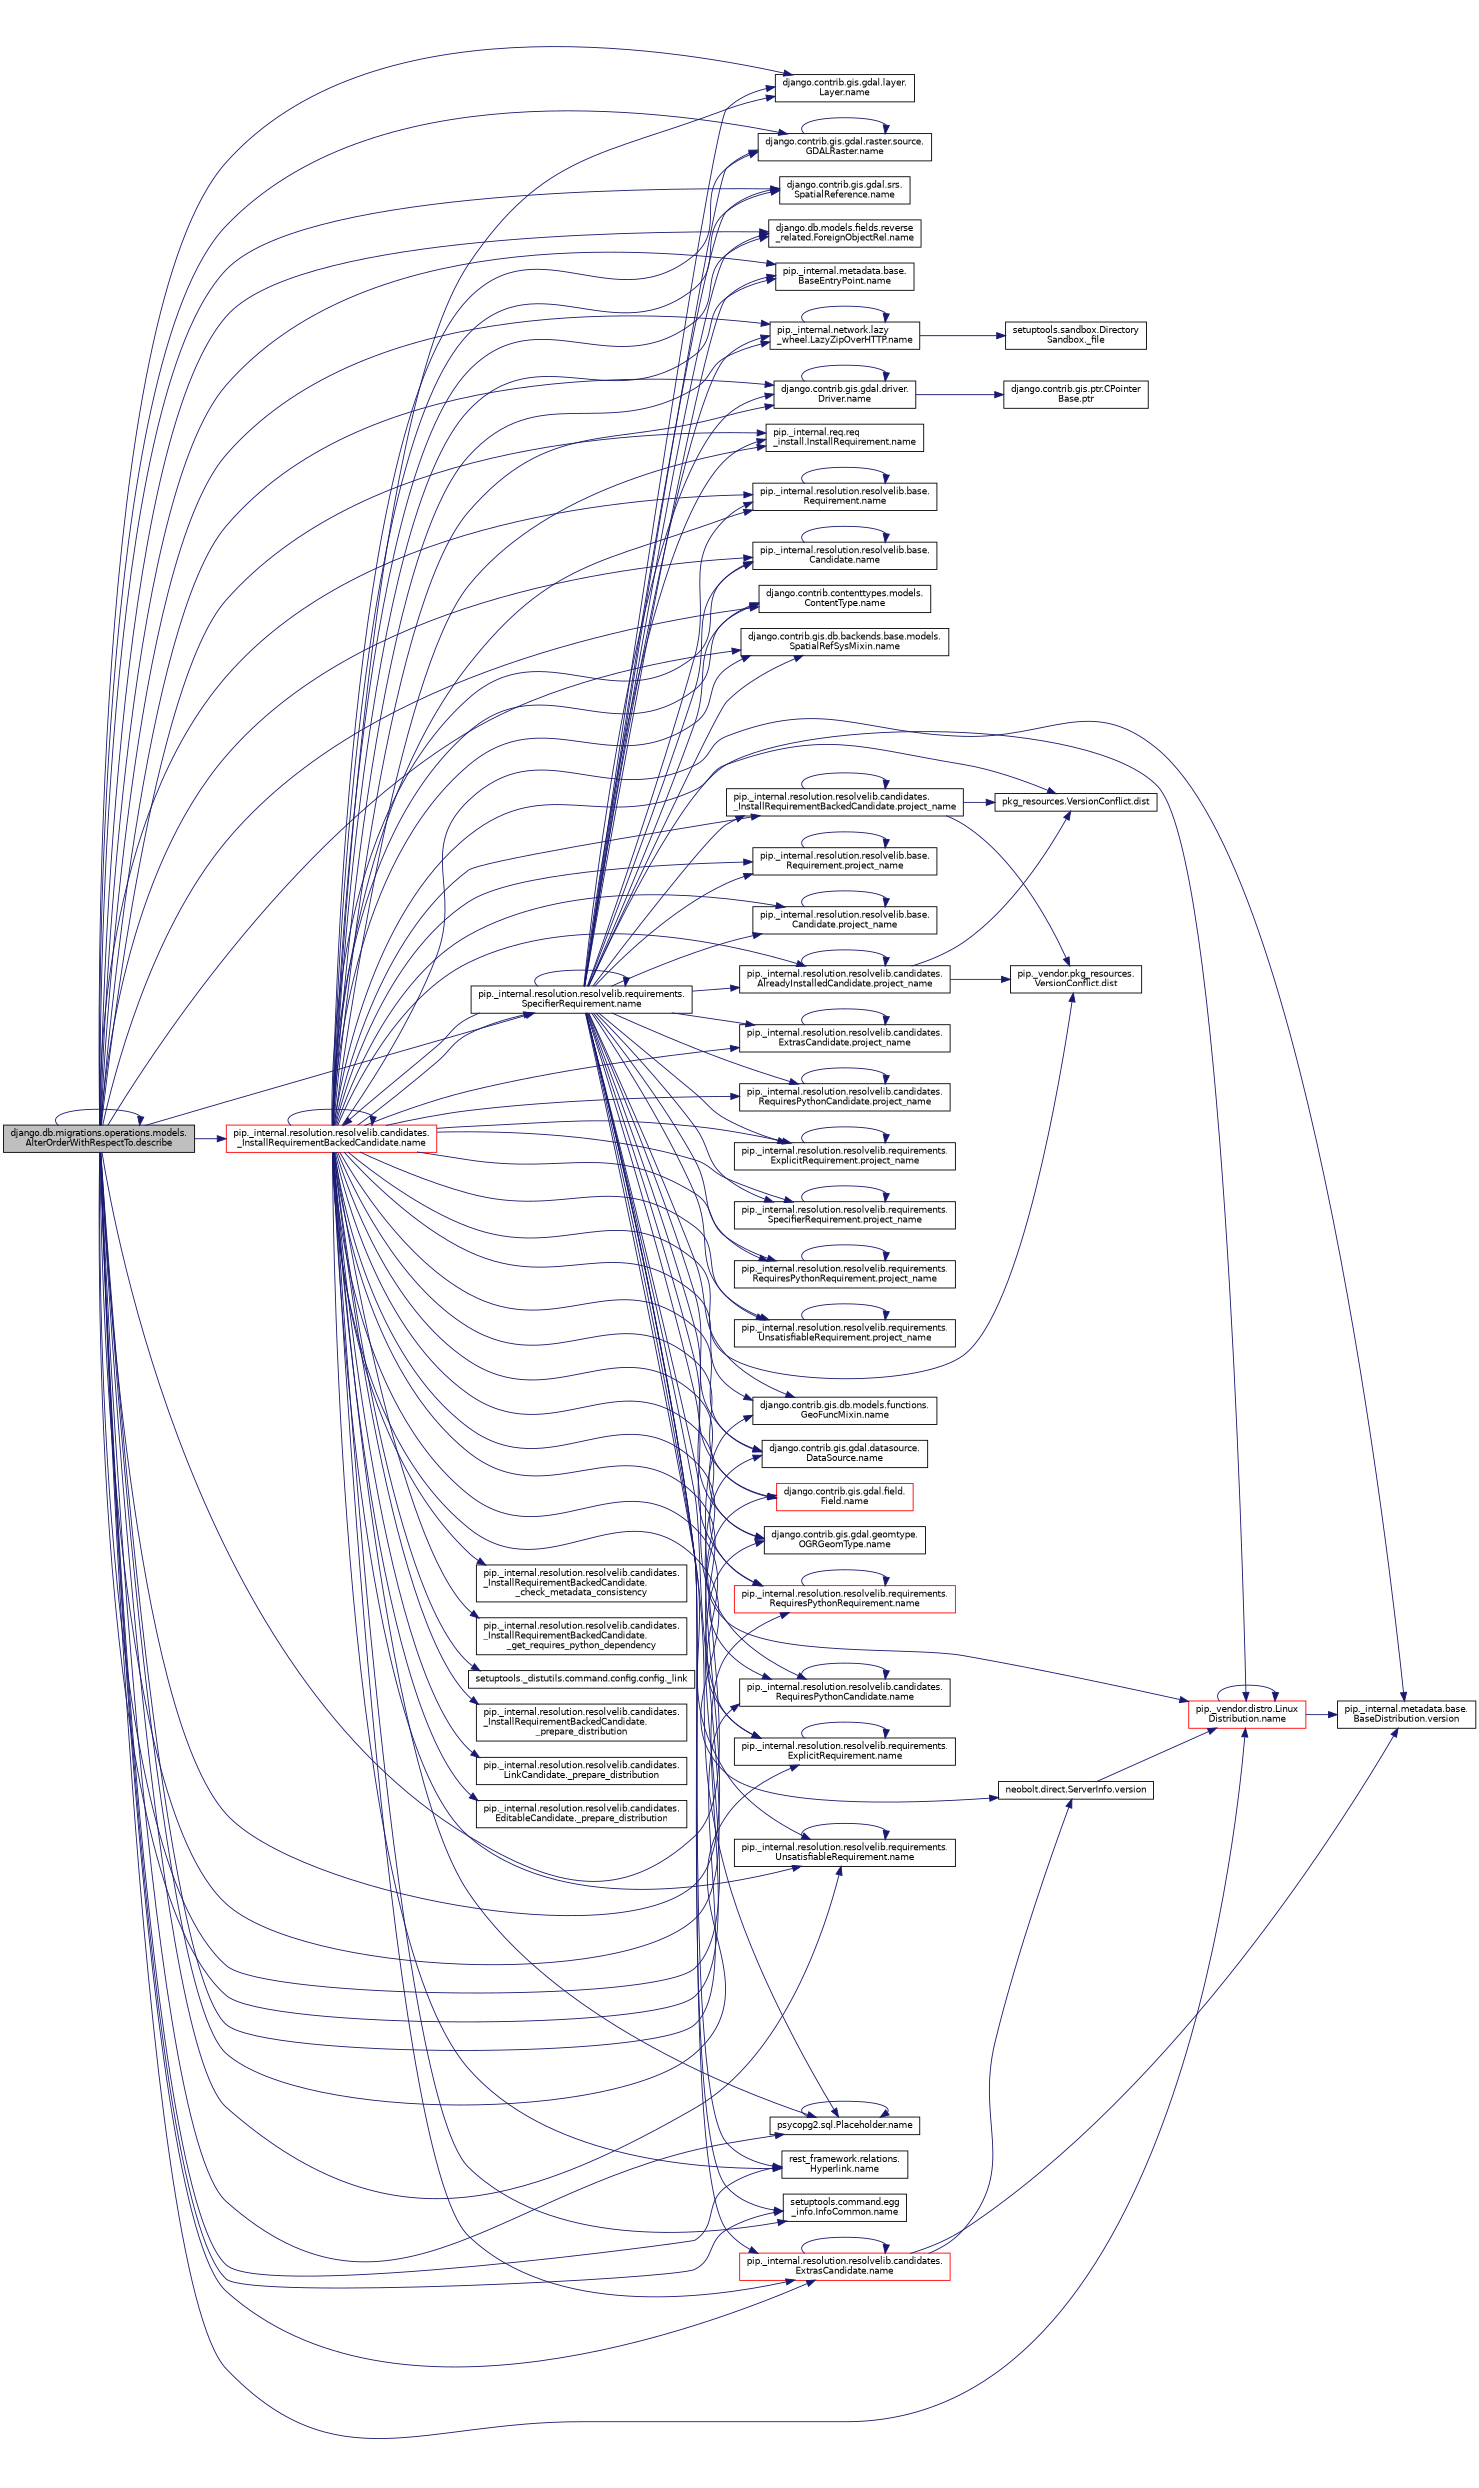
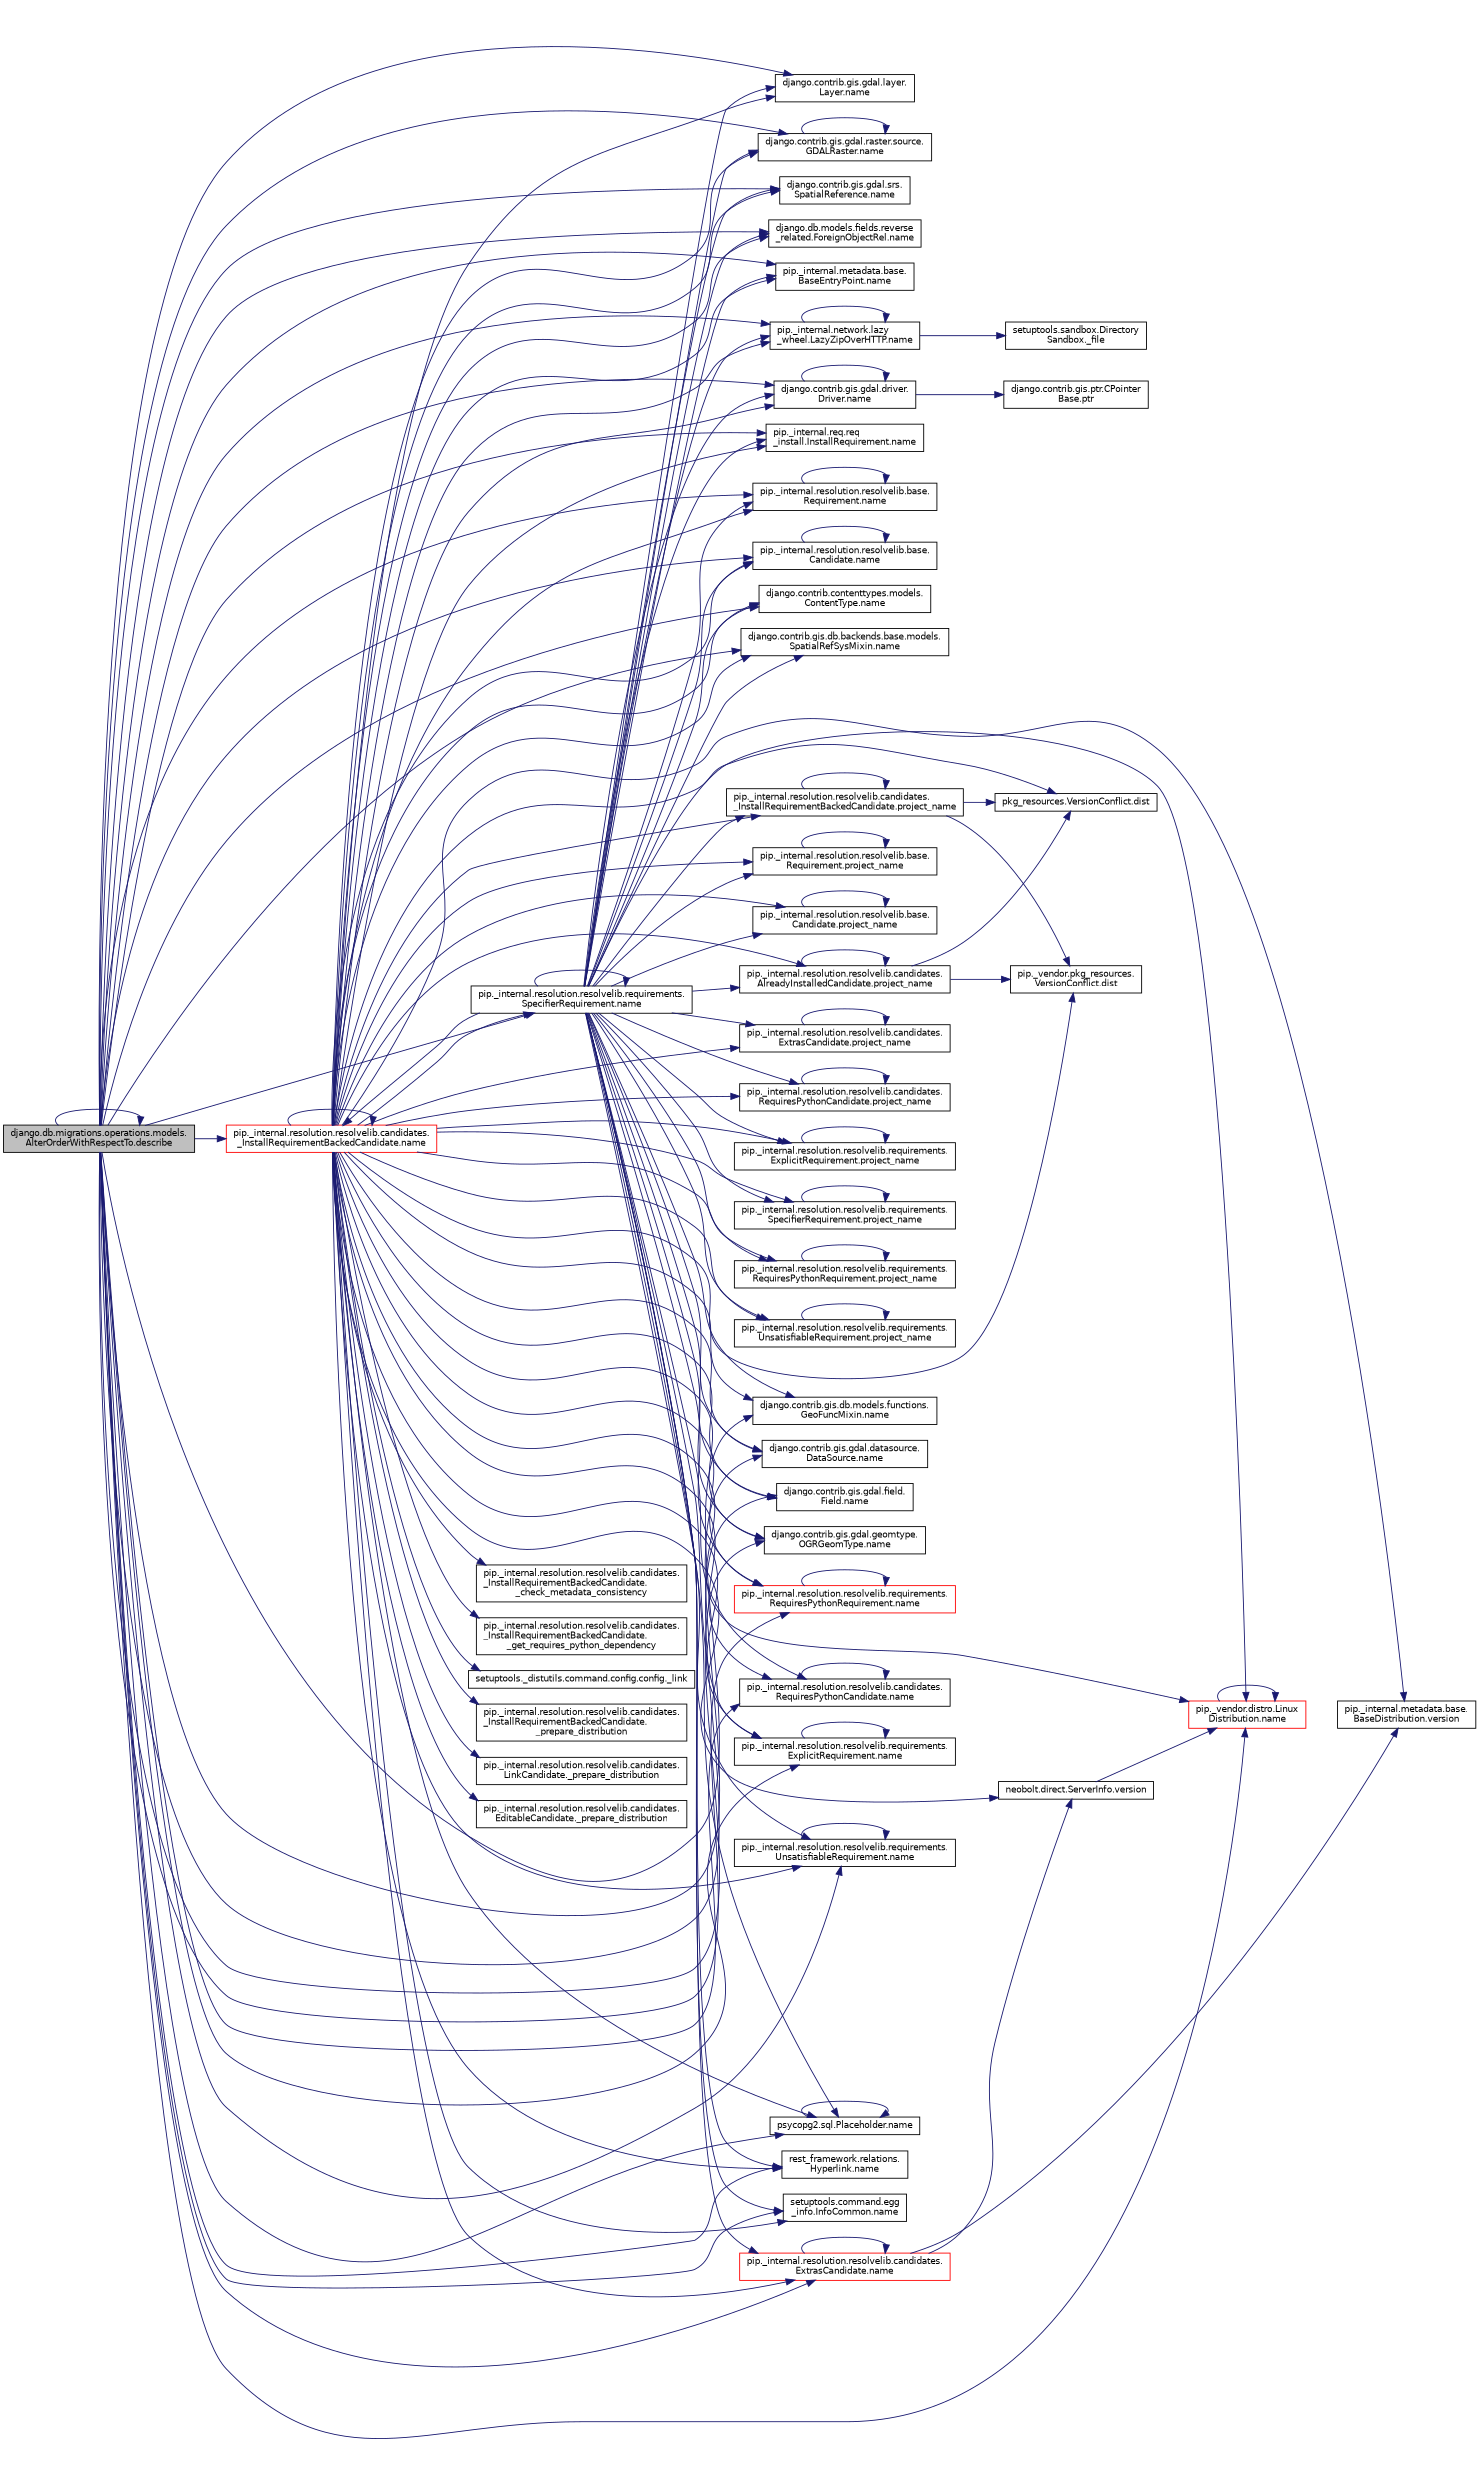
node "django.contrib.gis.gdal.field. Field.name": color red -> black
edge "pip._vendor.distro.Linux Distribution.name" -> "pip._internal.metadata.base. BaseDistribution.version": removed
